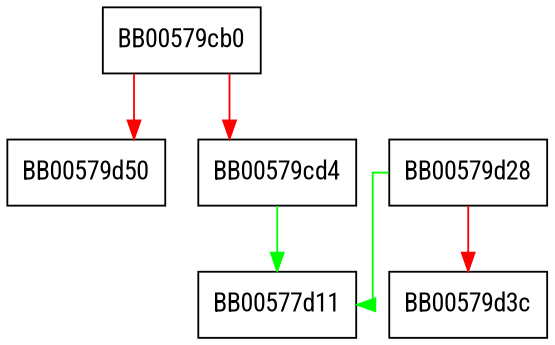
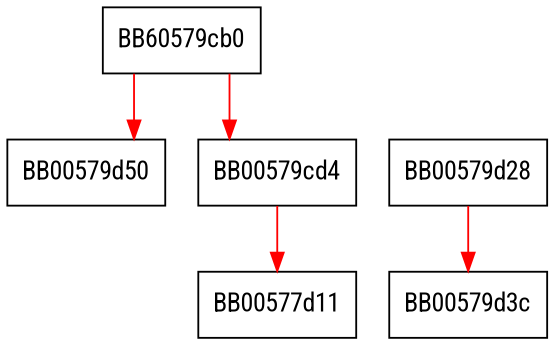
node "BB00579cb0": label "BB00579cb0" -> "BB60579cb0"
edge "BB00579cd4" -> "BB00577d11": color green -> red
edge "BB00579d28" -> "BB00577d11": removed
